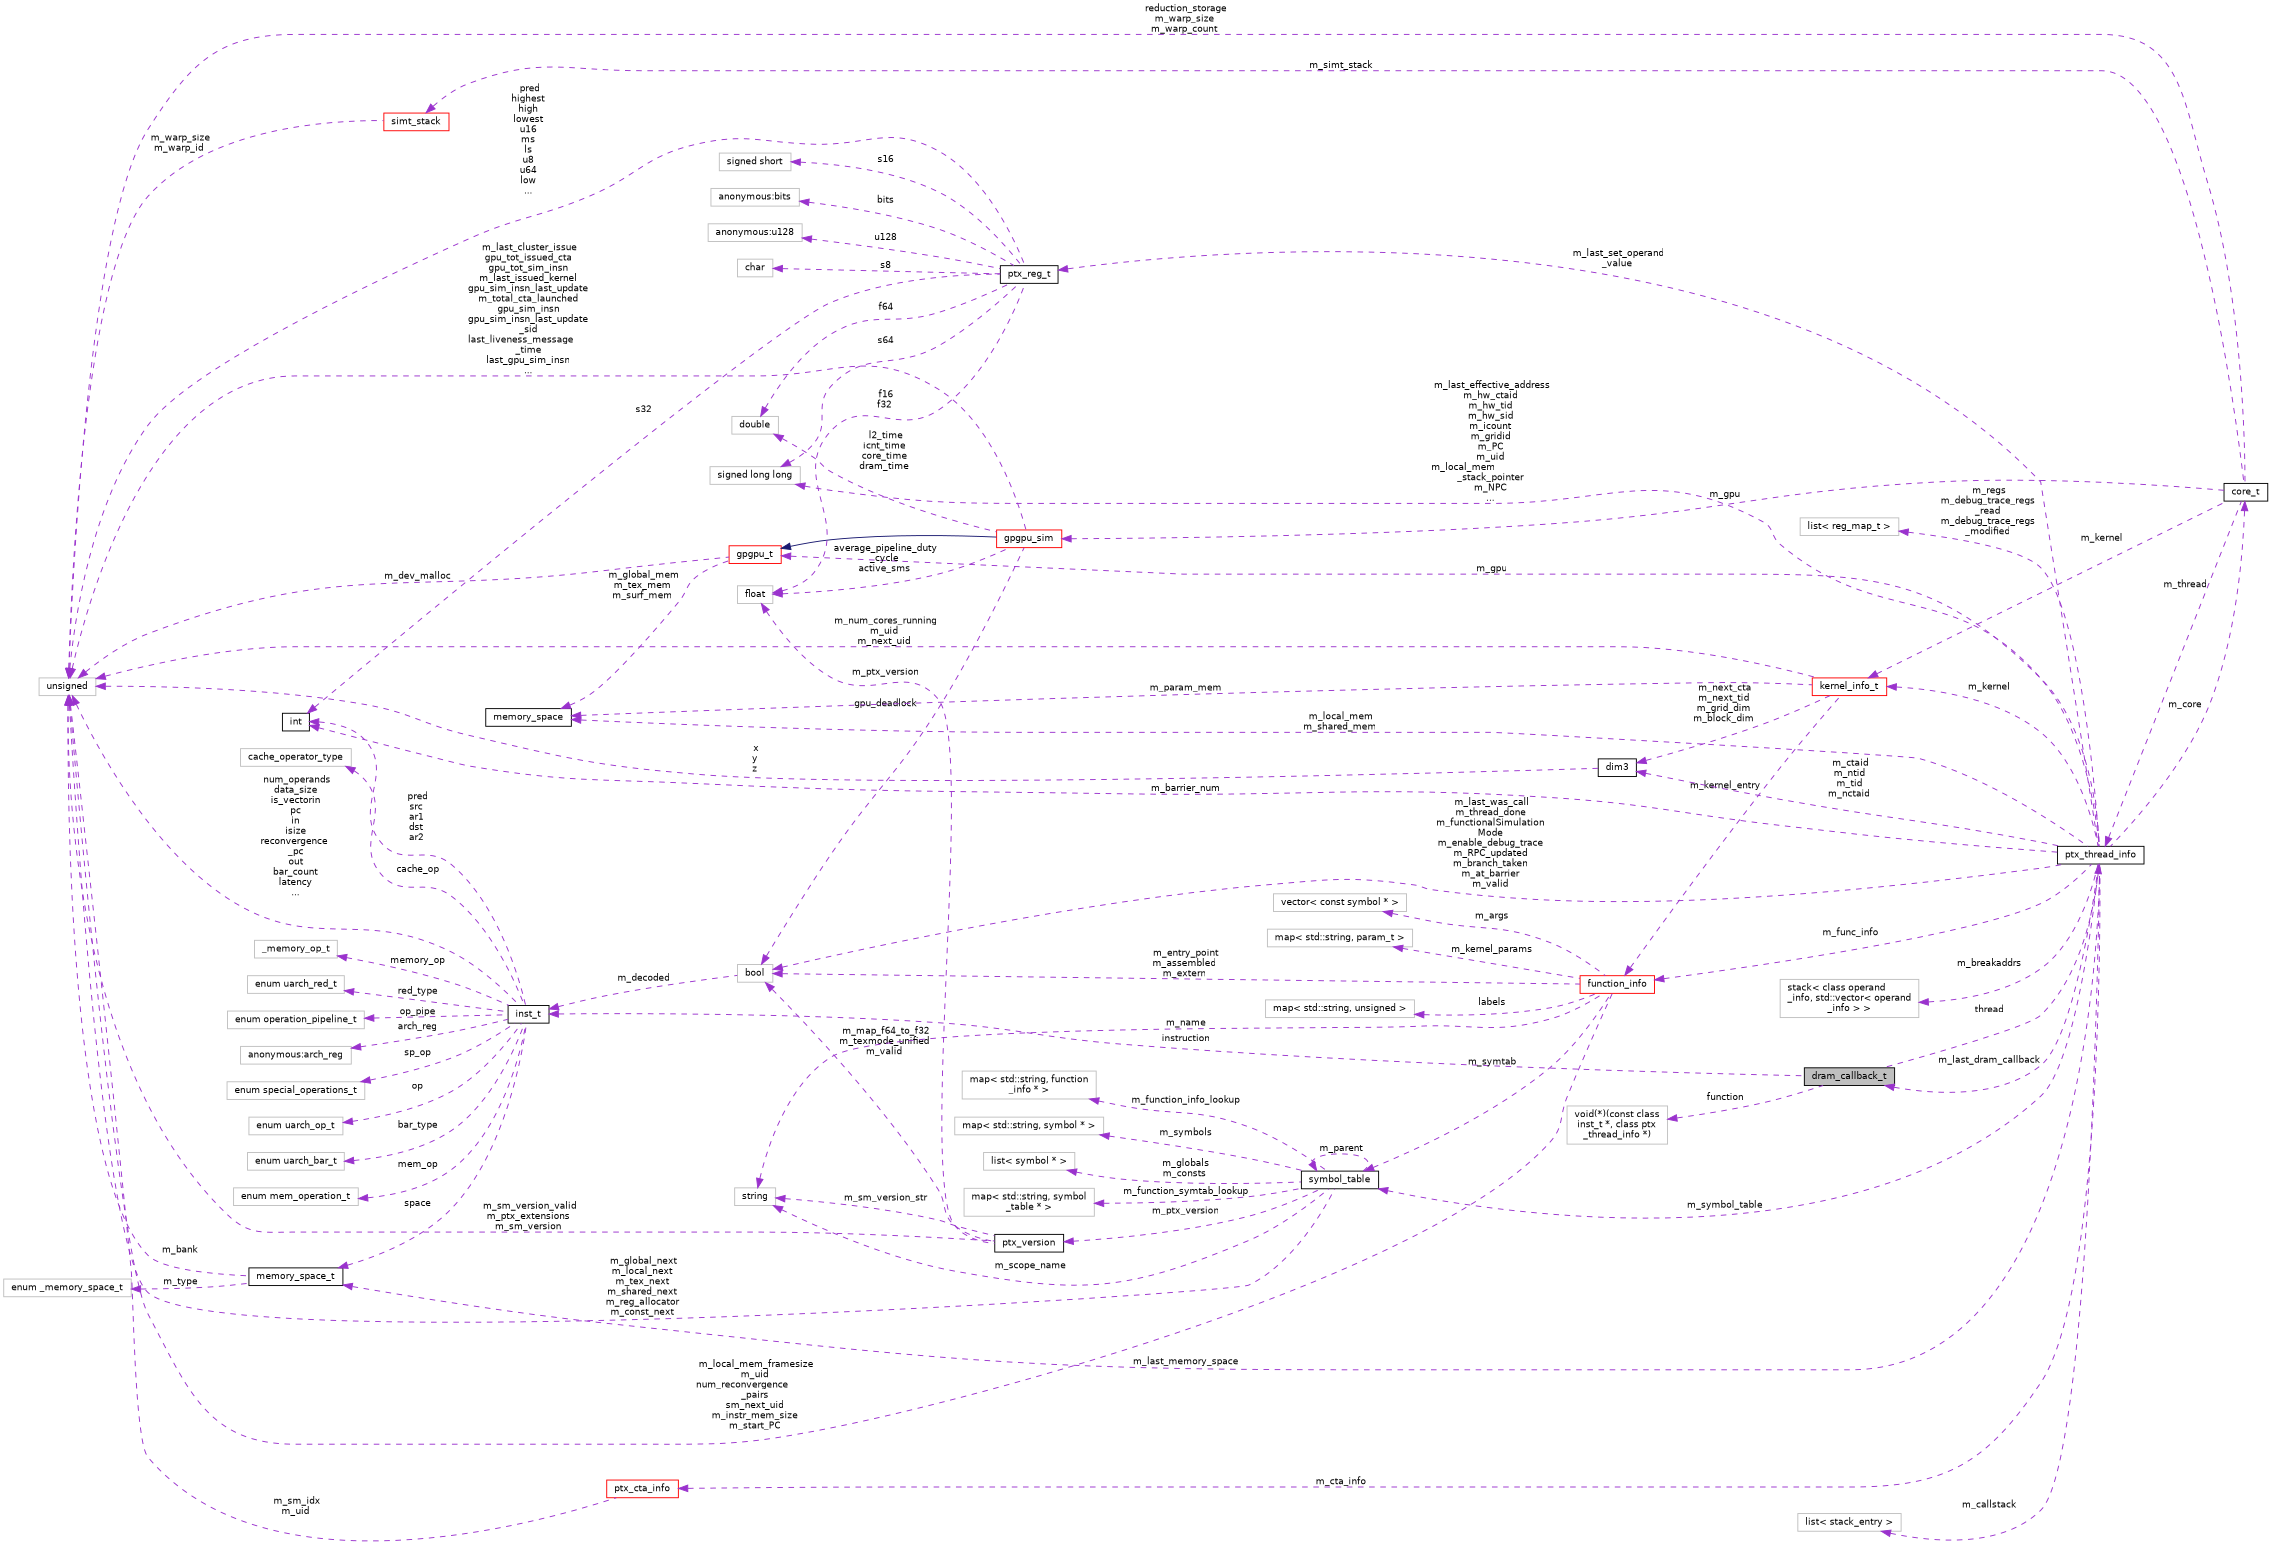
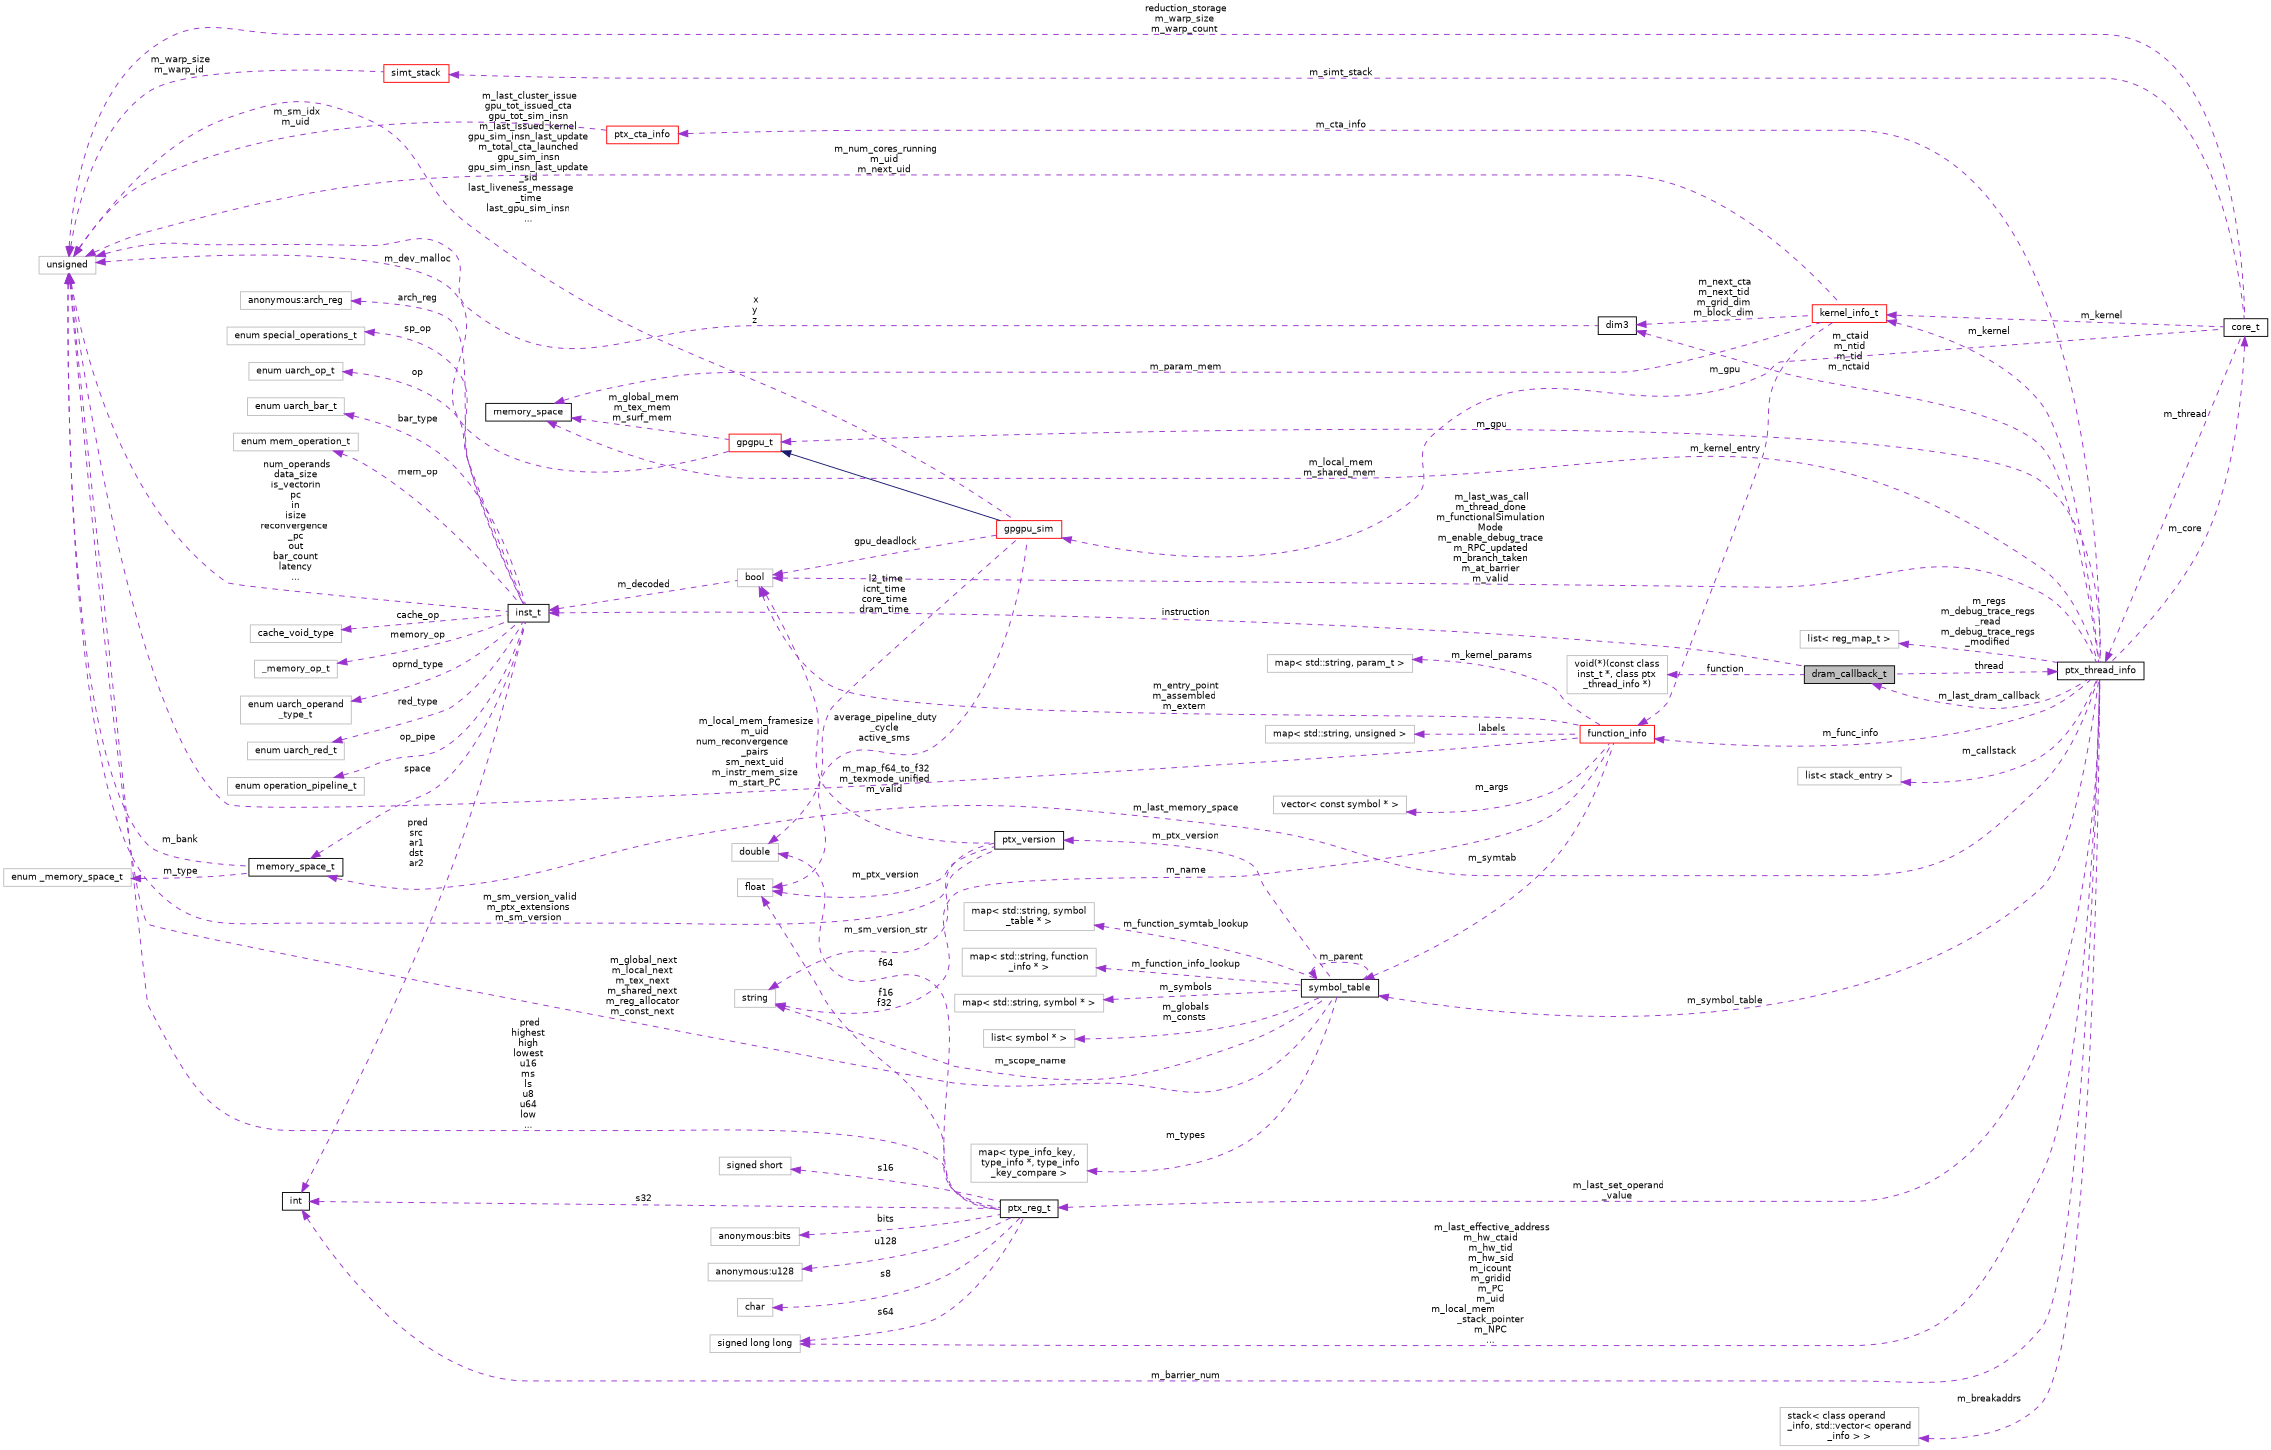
node "enum uarch_operand _type_t": added
node "cache_operator_type": label "cache_operator_type" -> "cache_void_type"
node "map< type_info_key, type_info *, type_info _key_compare >": added
